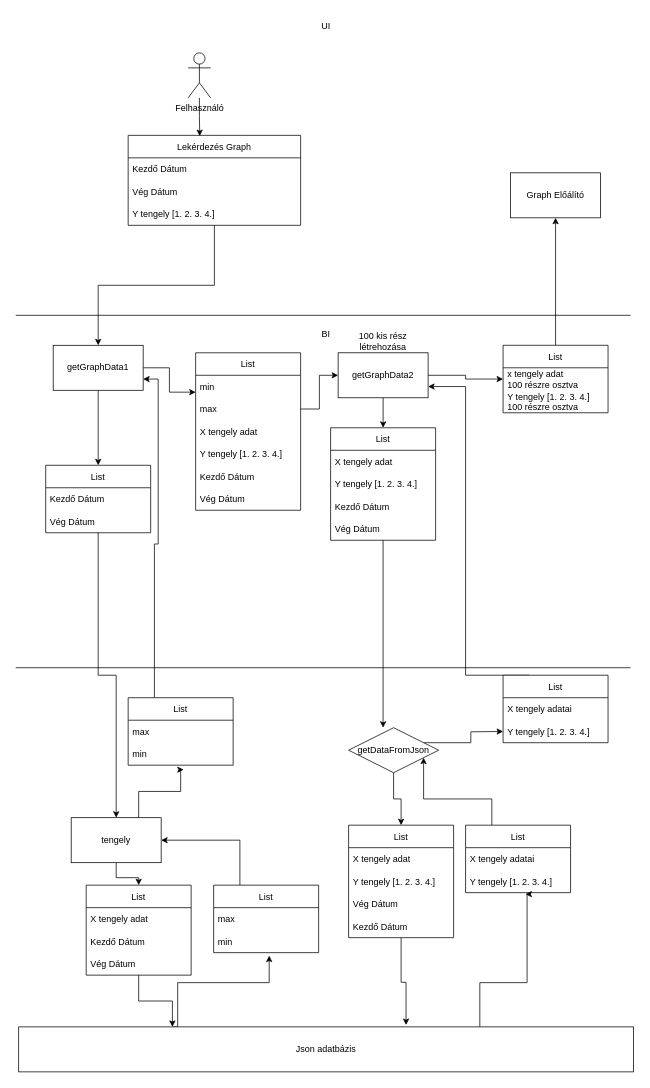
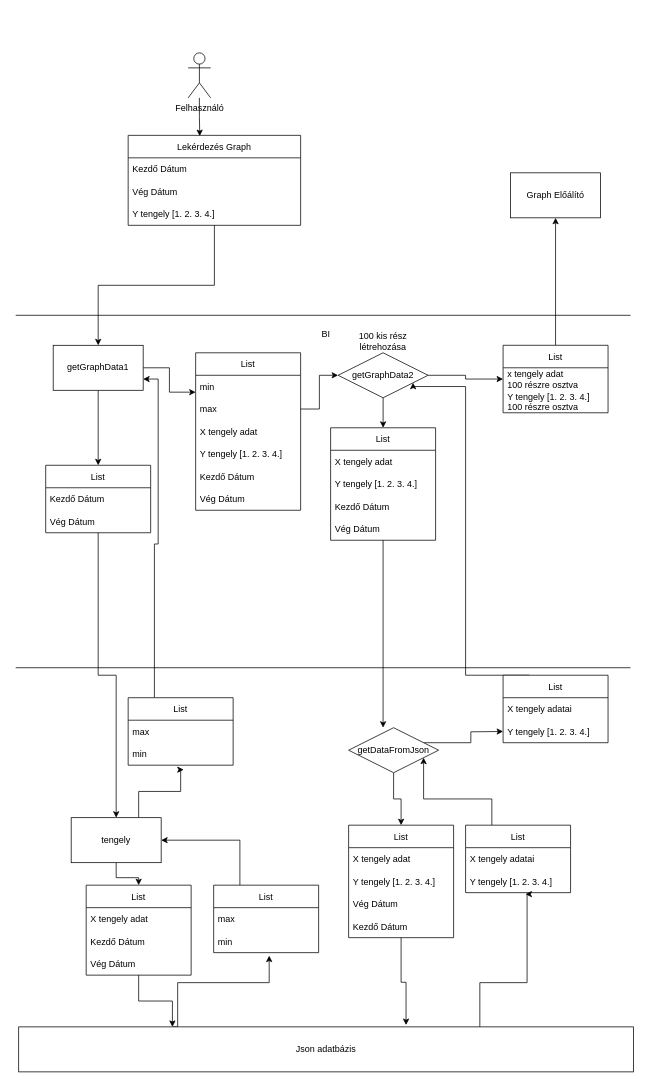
node "UI": removed
node "getGraphData2": shape rectangle -> diamond
